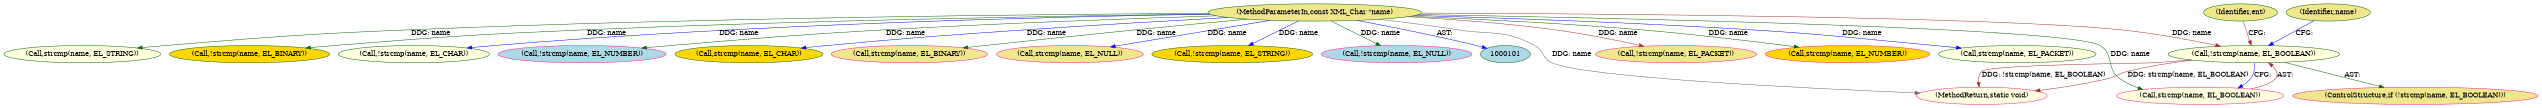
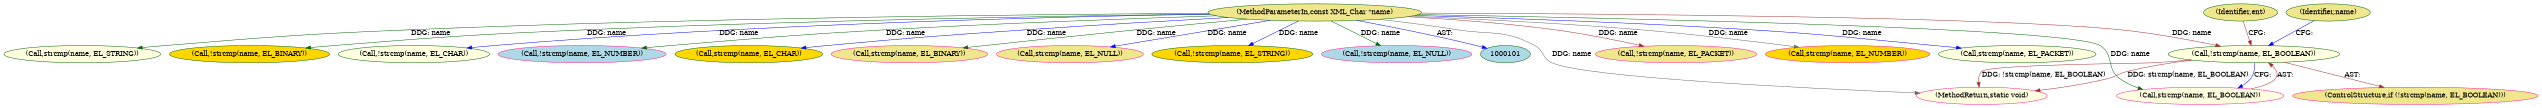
edge "(MethodParameterIn,const XML_Char *name)" -> "(Call,strcmp(name, EL_NUMBER))": color darkgreen -> gray40
edge "(Call,!strcmp(name, EL_BOOLEAN))" -> "(ControlStructure,if (!strcmp(name, EL_BOOLEAN)))": color darkgreen -> brown
